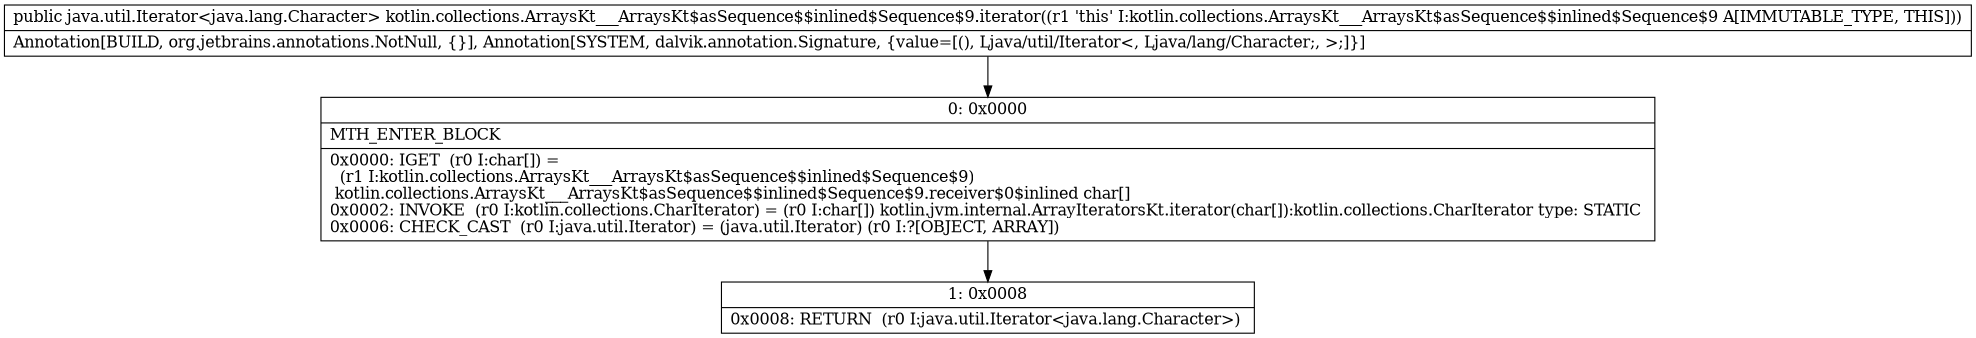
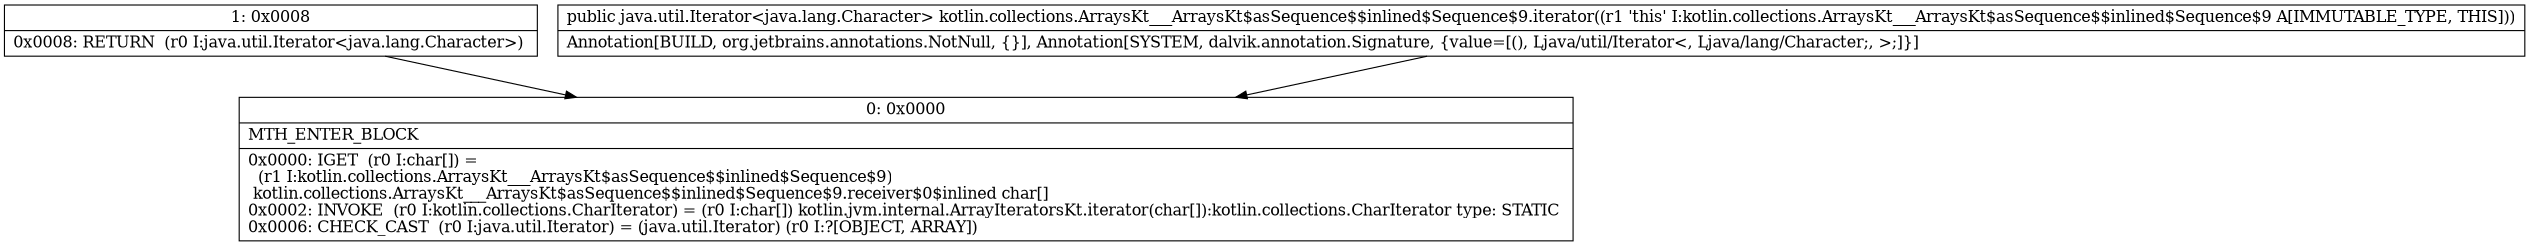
edge "0: 0x0000" -> "1: 0x0008": reversed
